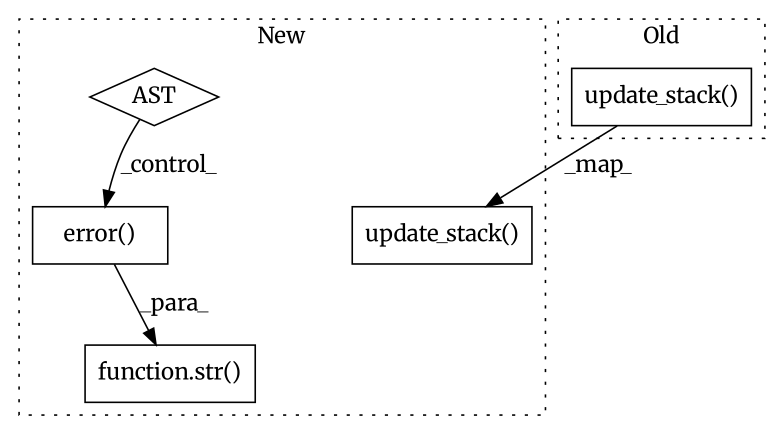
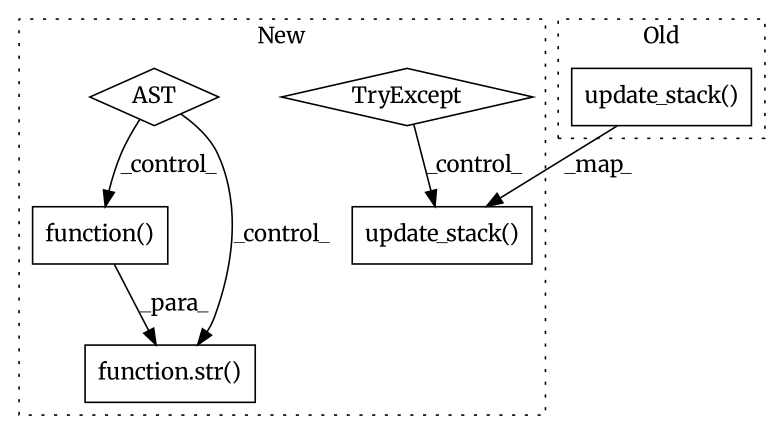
node "TryExcept": added
edge "AST" -> "function.str()": added, label "_control_"
node "error()": label "error()" -> "function()"
